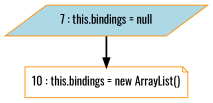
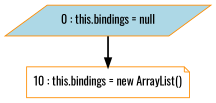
node "7 : this.bindings = null": label "7 : this.bindings = null" -> "0 : this.bindings = null"
